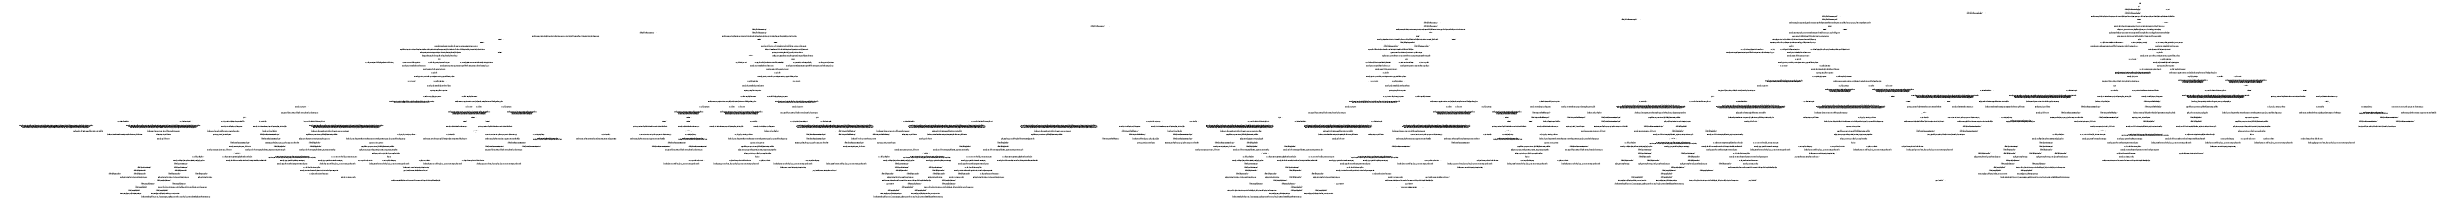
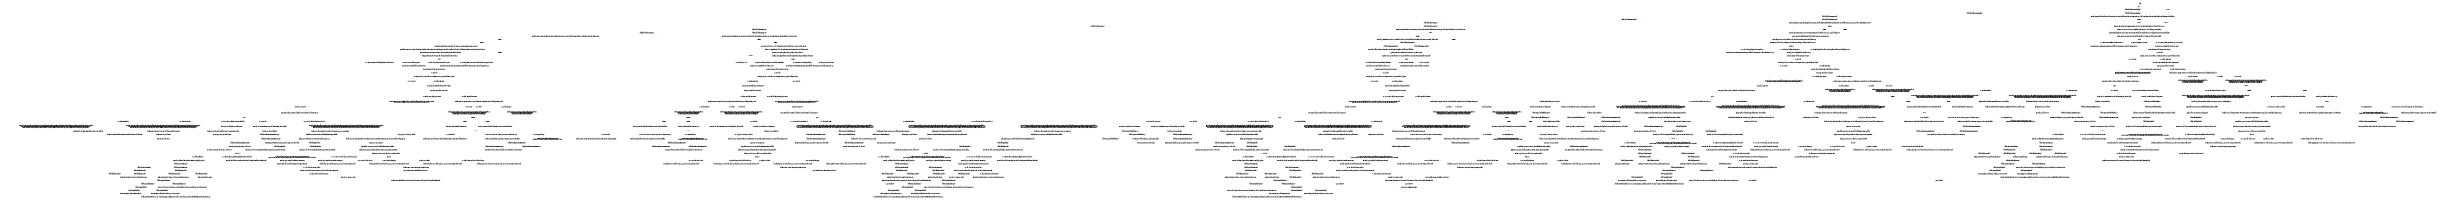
node "You: (Shrug.)": removed
